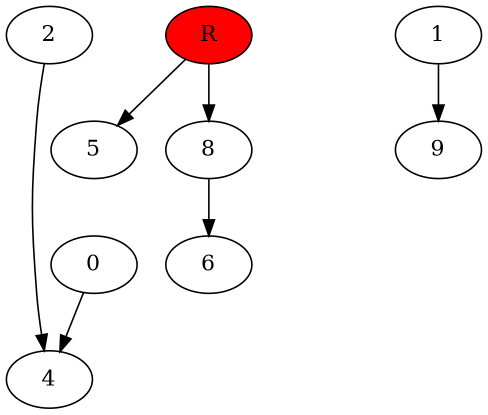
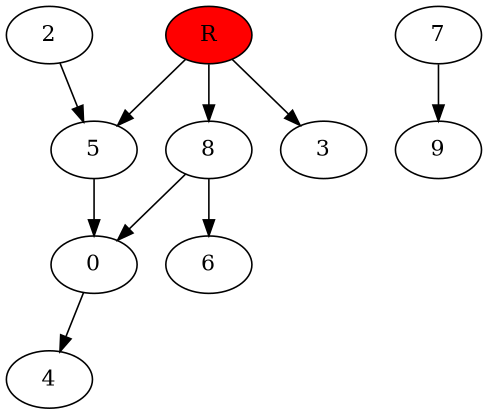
node "1": label "1" -> "7"
node "3": added
edge "2" -> "4": now "2" -> "5"
edge "5" -> "0": added
edge "8" -> "0": added
